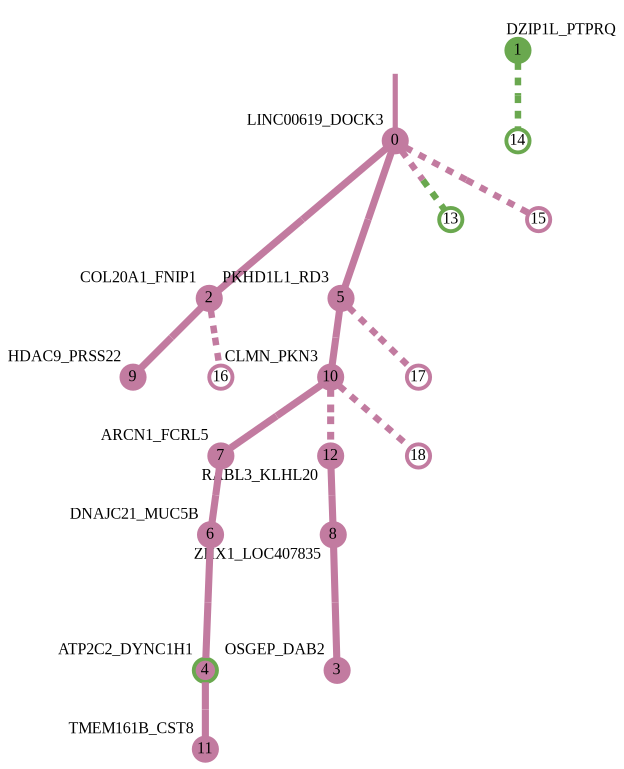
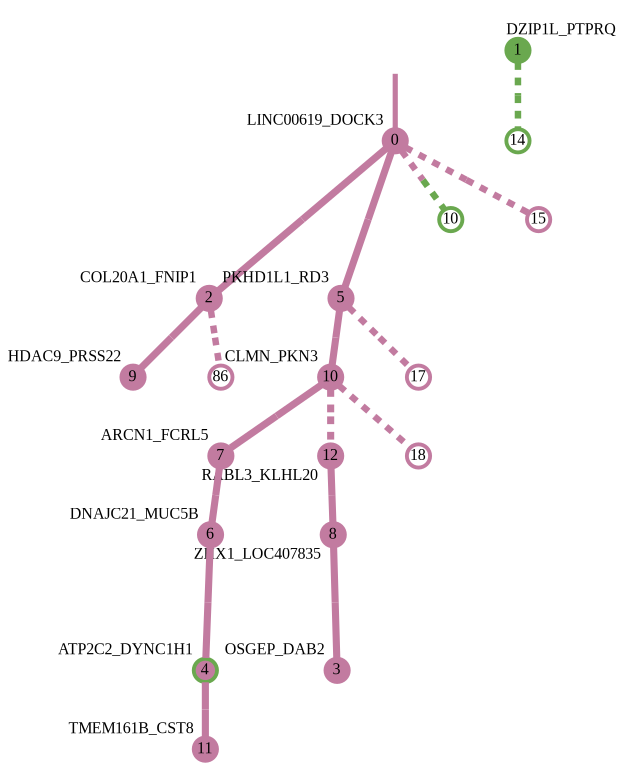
node "13": label "13" -> "10"
node "16": label "16" -> "86"
